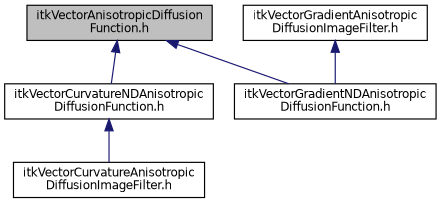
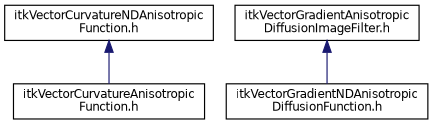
node "itkVectorAnisotropicDiffusion Function.h": removed
node "itkVectorCurvatureNDAnisotropic DiffusionFunction.h": label "itkVectorCurvatureNDAnisotropic DiffusionFunction.h" -> "itkVectorCurvatureNDAnisotropic Function.h"
node "itkVectorCurvatureAnisotropic DiffusionImageFilter.h": label "itkVectorCurvatureAnisotropic DiffusionImageFilter.h" -> "itkVectorCurvatureAnisotropic Function.h"
